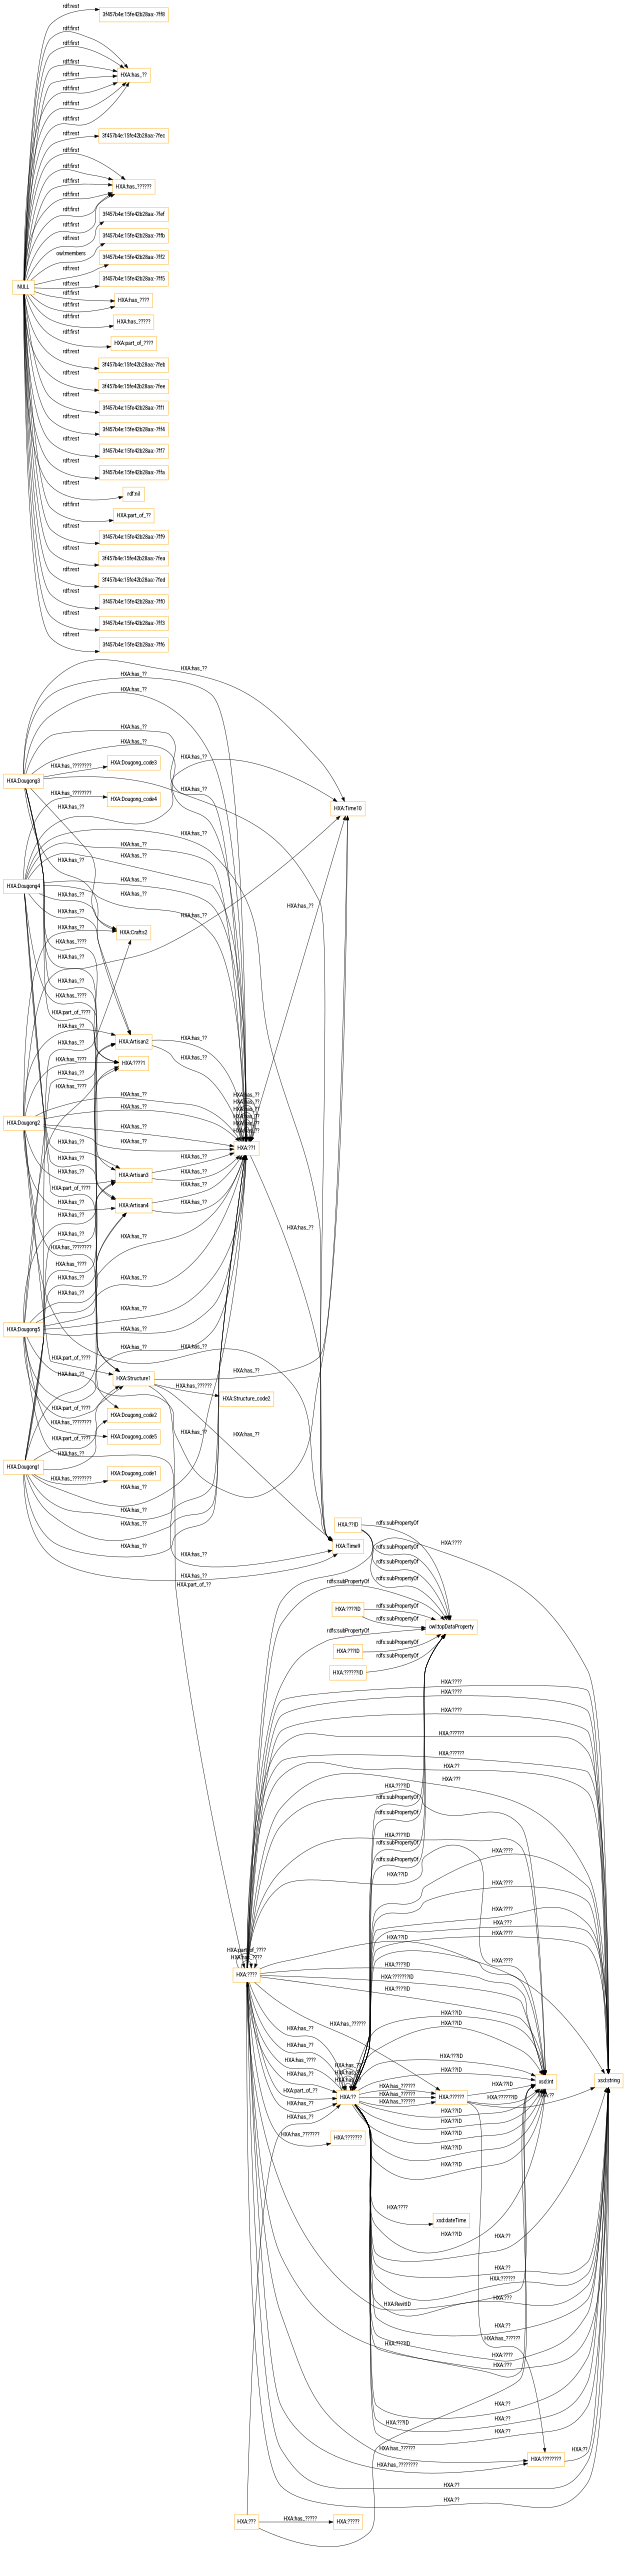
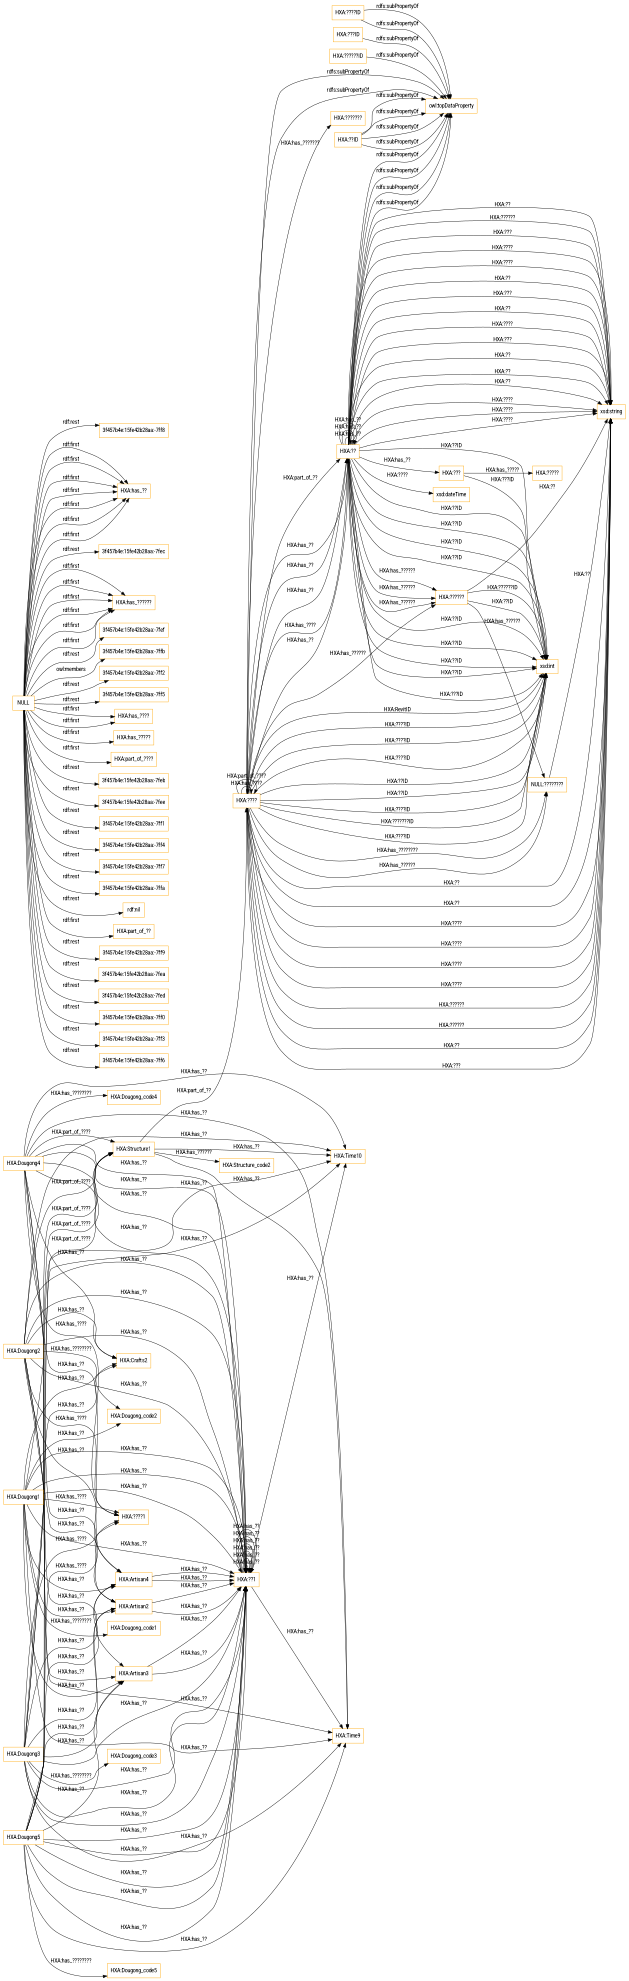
edge "HXA:???" -> "HXA:??": reversed
node "HXA:????????": label "HXA:????????" -> "NULL:????????"
